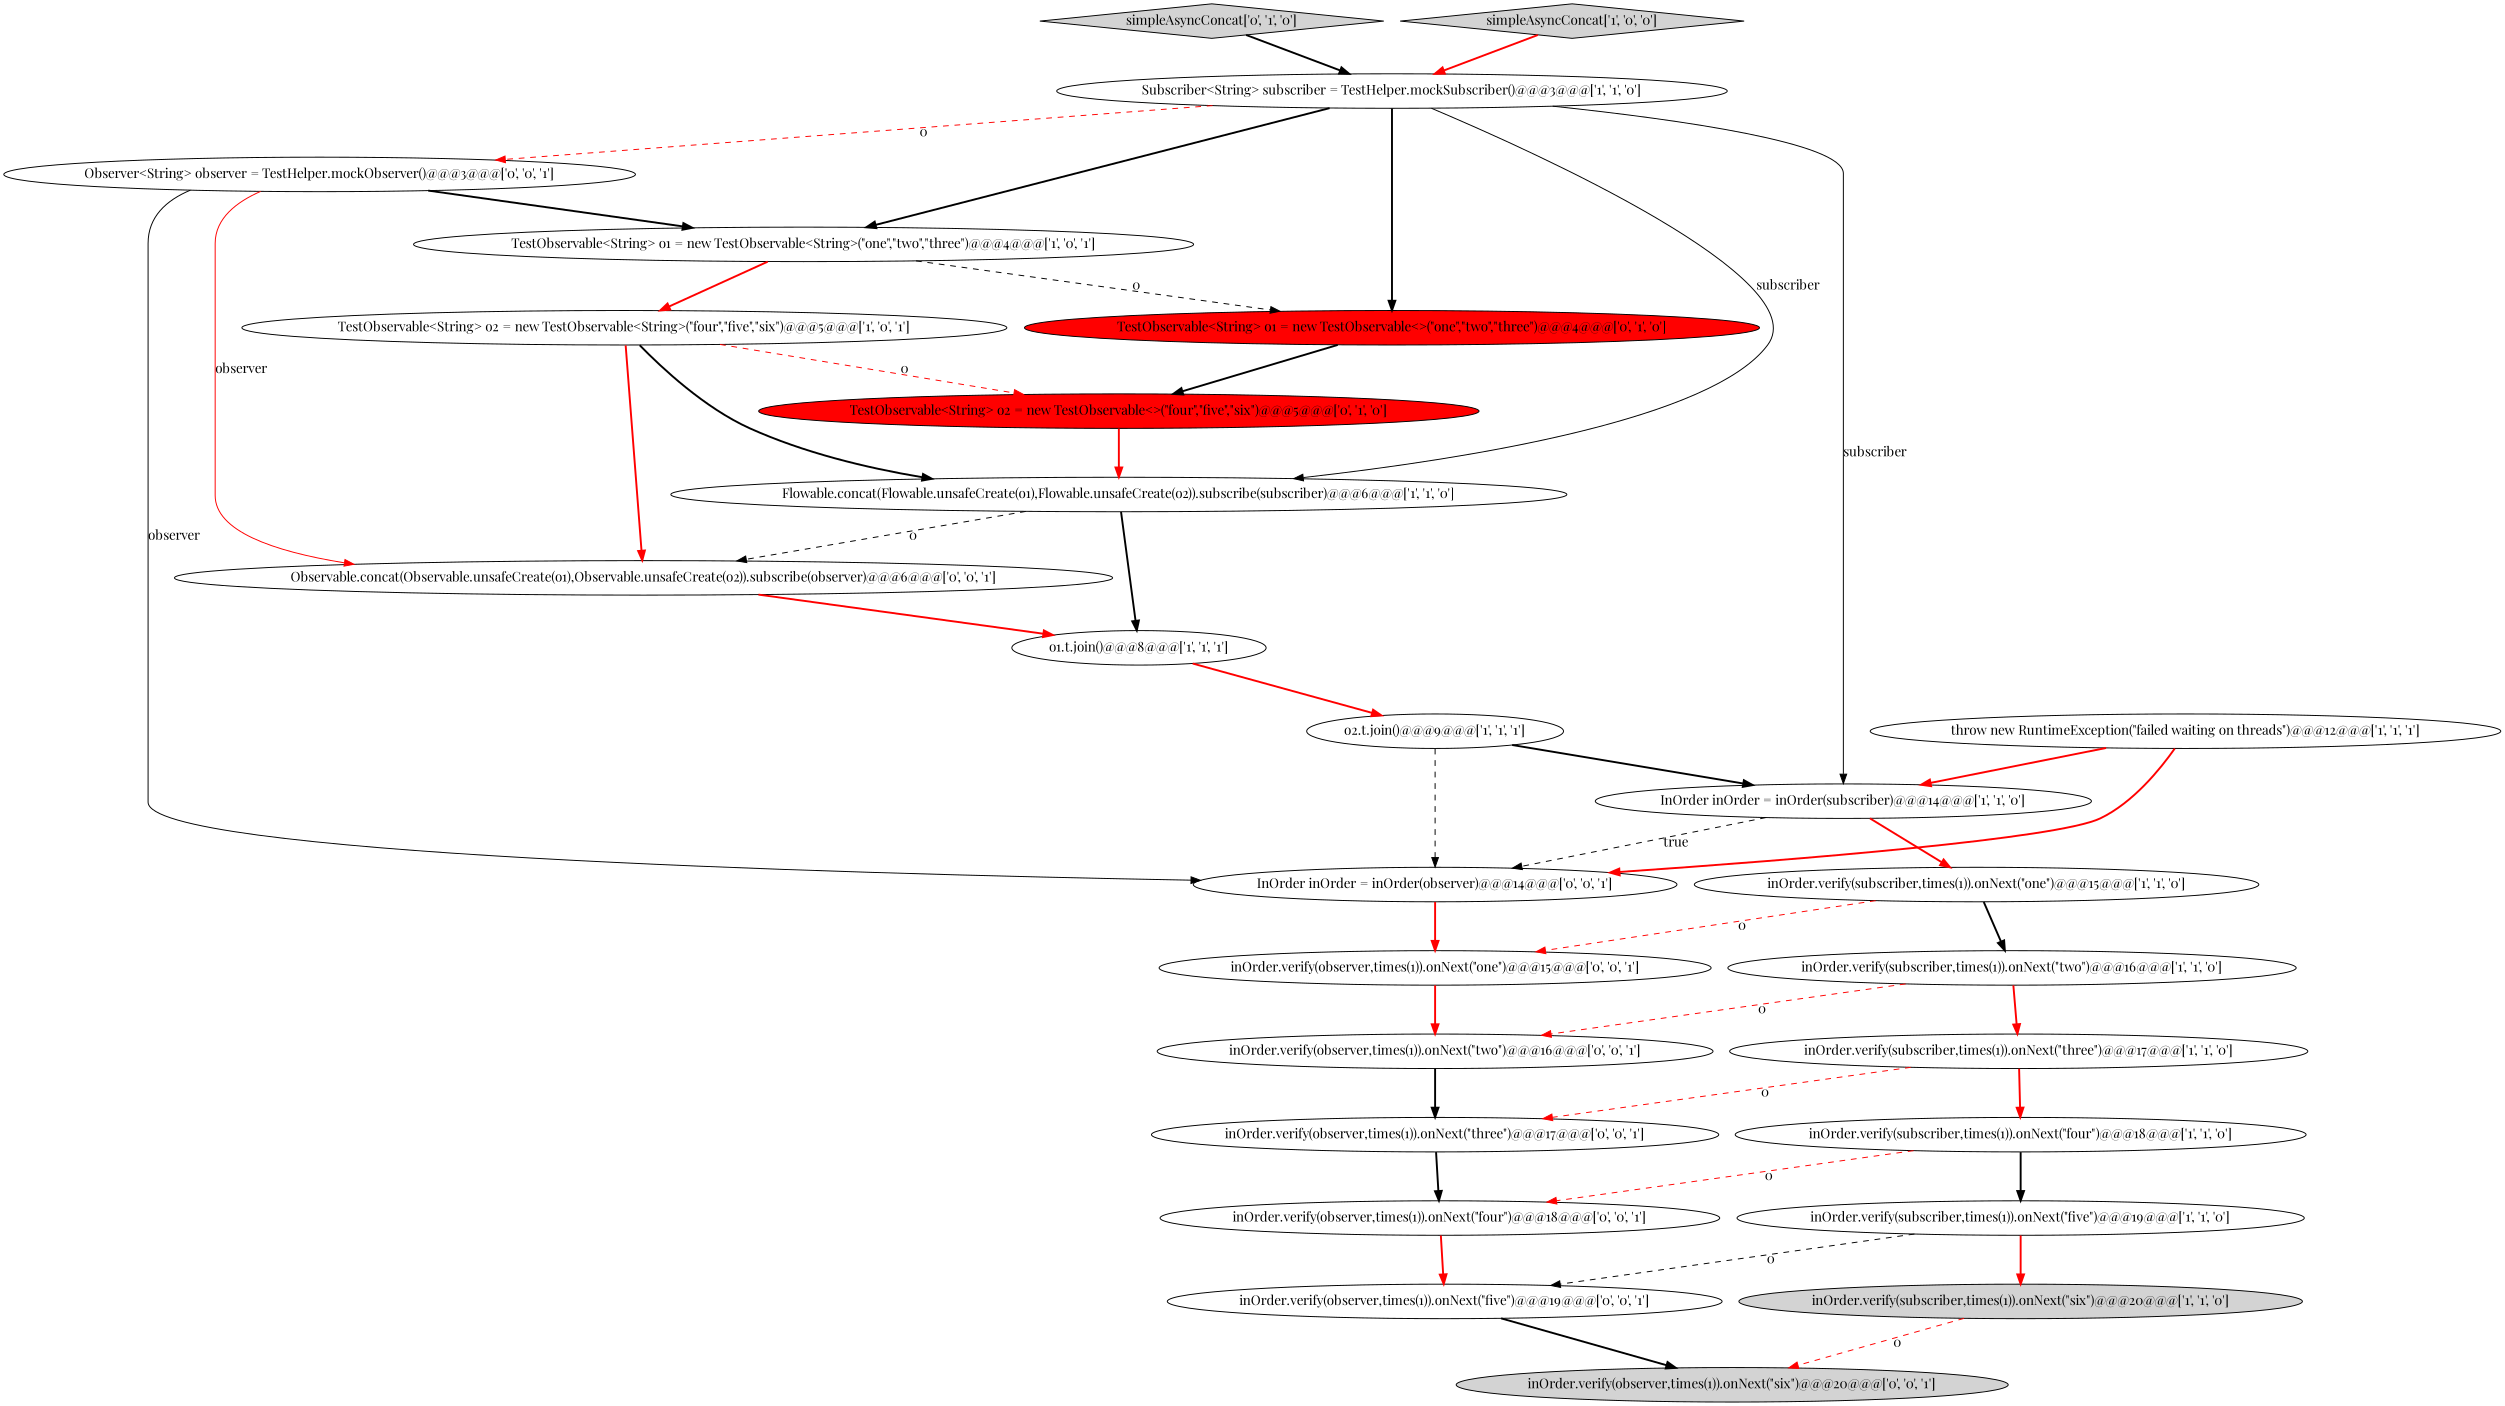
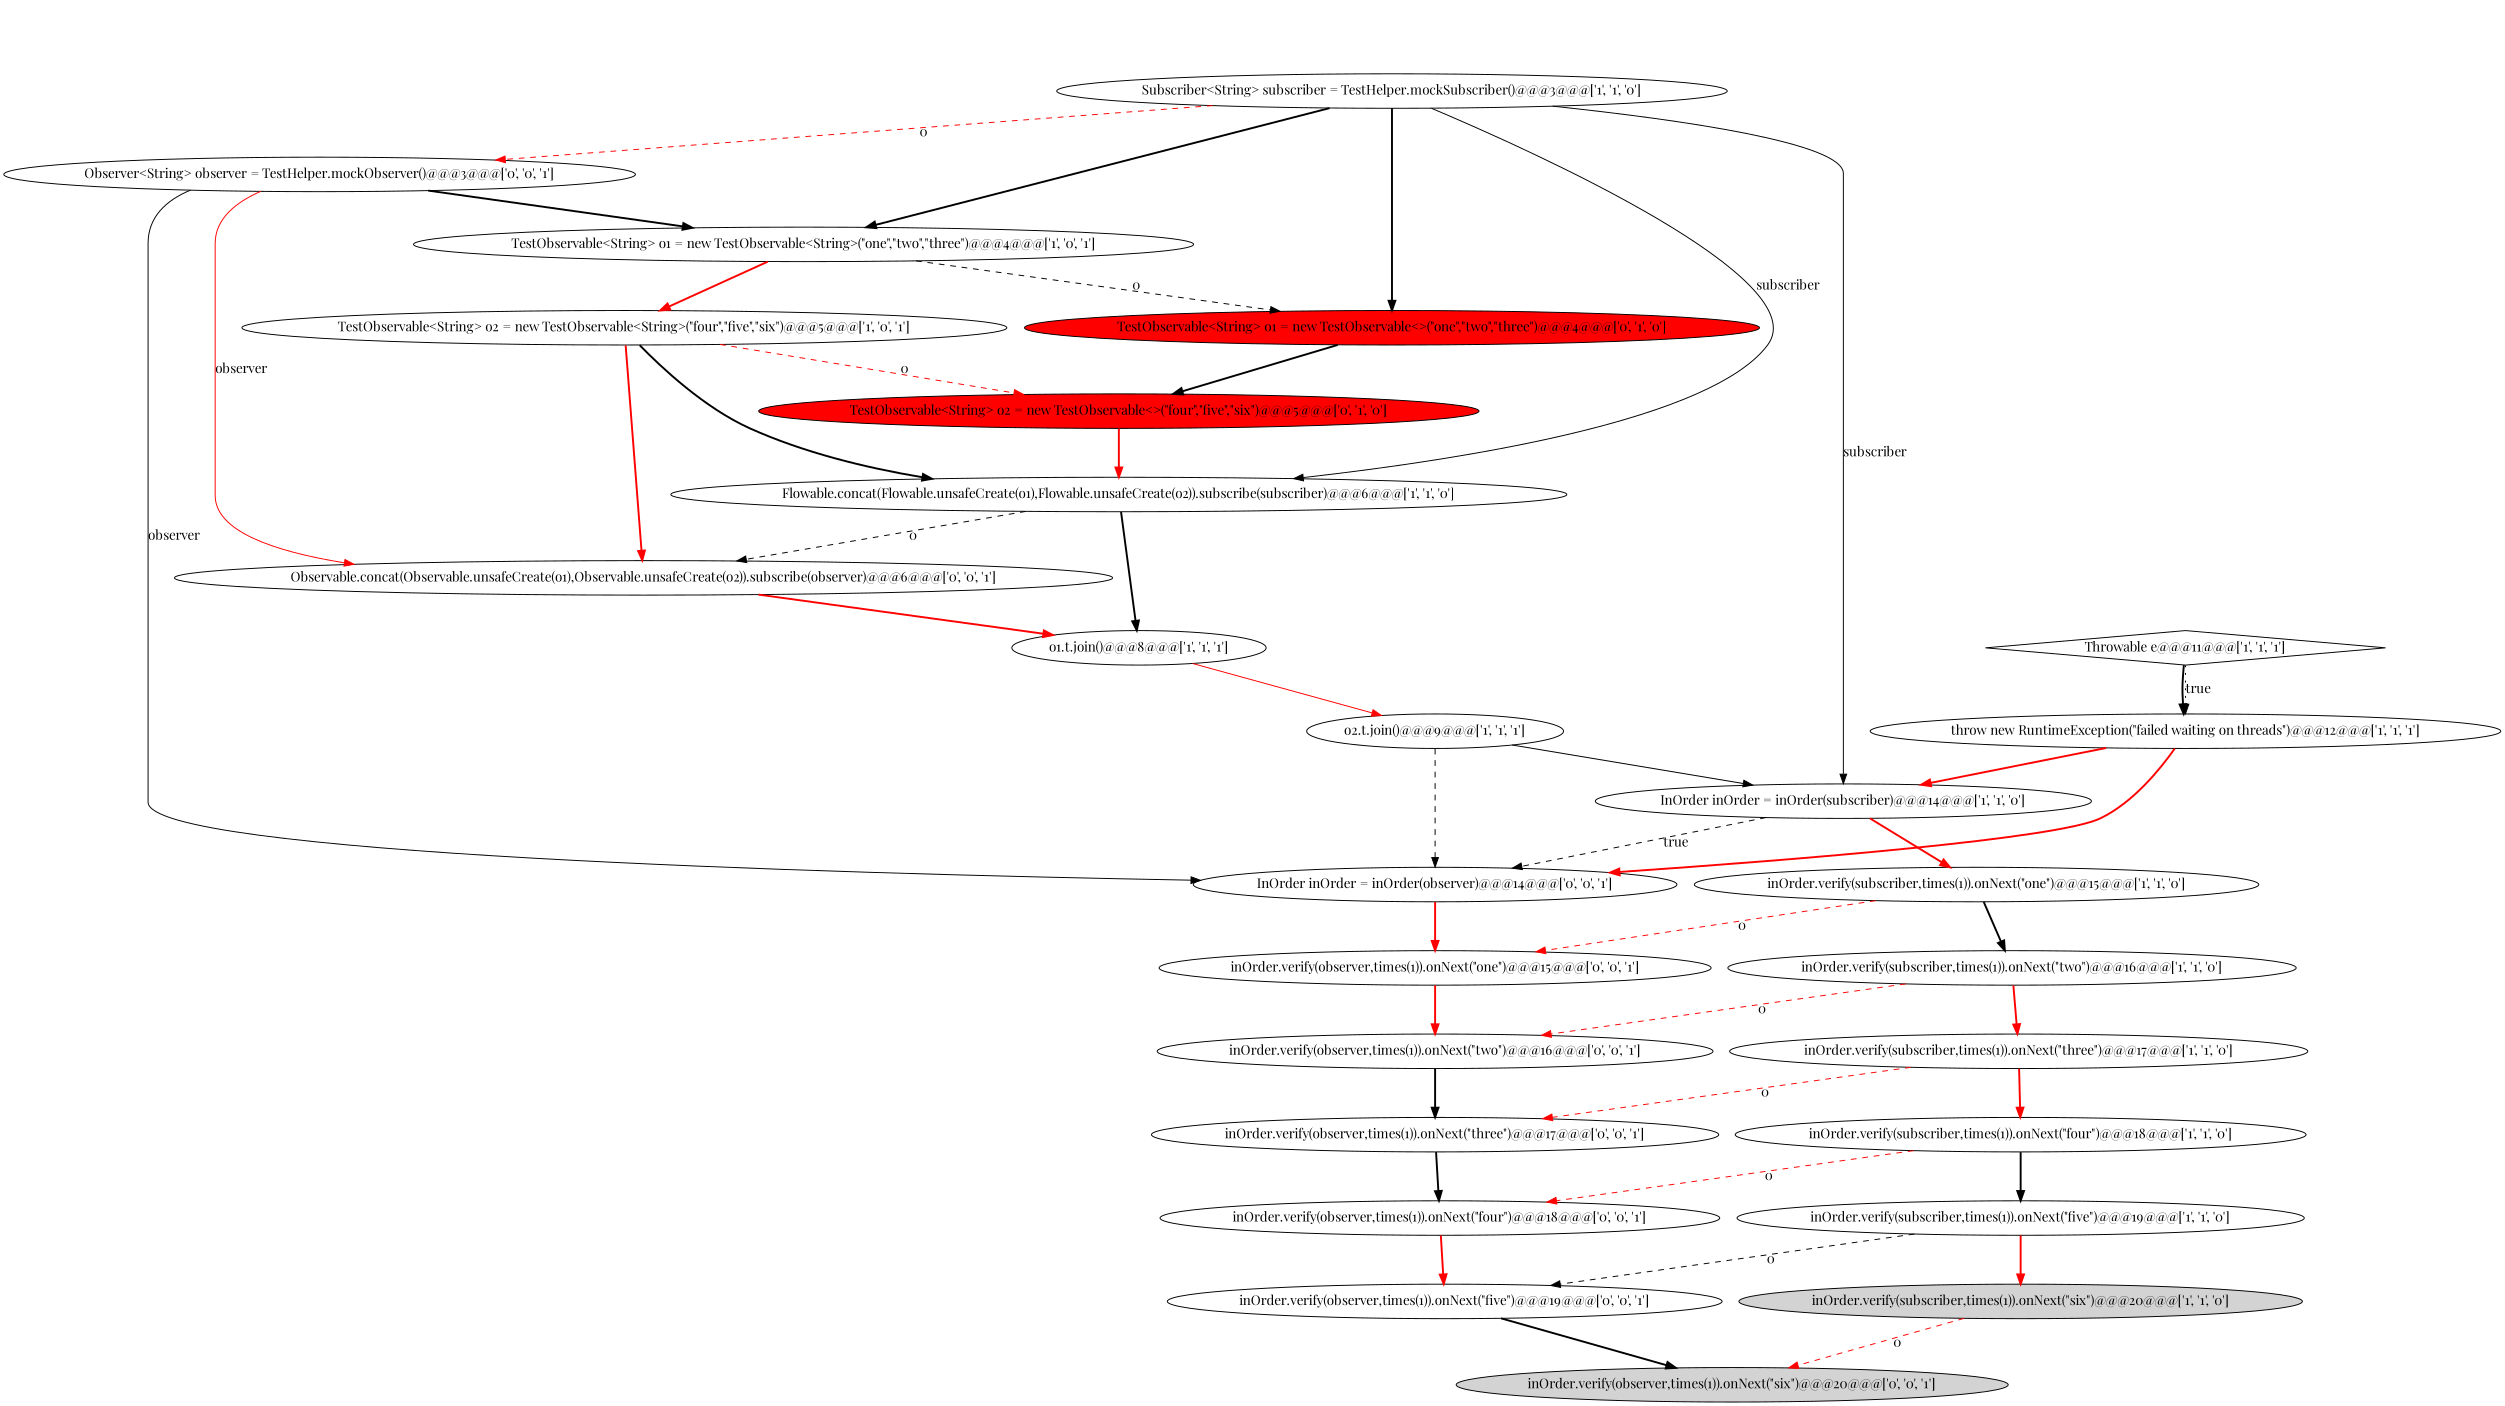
node "simpleAsyncConcat['0', '1', '0']": removed
node "simpleAsyncConcat['1', '0', '0']": removed
node "Throwable e@@@11@@@['1', '1', '1']": added
edge "o1.t.join()@@@8@@@['1', '1', '1']" -> "o2.t.join()@@@9@@@['1', '1', '1']": style bold -> solid
edge "o2.t.join()@@@9@@@['1', '1', '1']" -> "InOrder inOrder = inOrder(subscriber)@@@14@@@['1', '1', '0']": style bold -> solid
